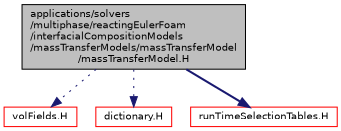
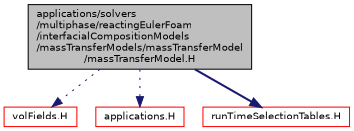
node "dictionary.H": label "dictionary.H" -> "applications.H"
